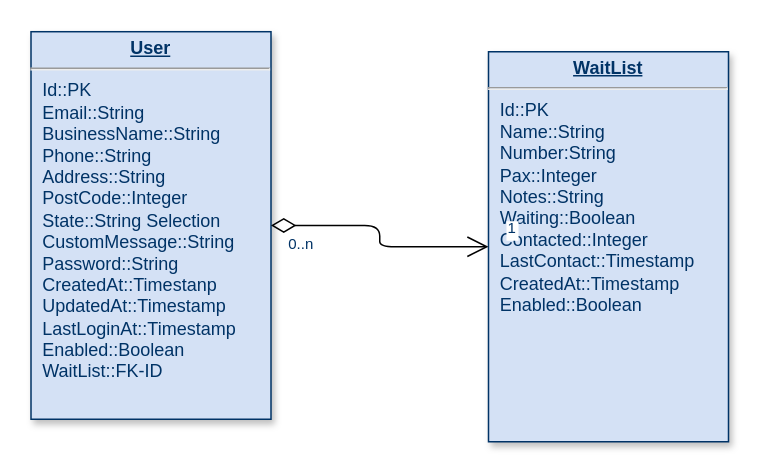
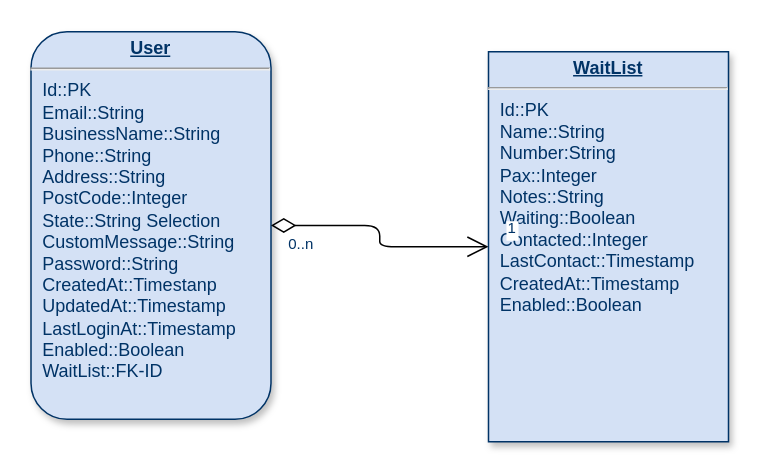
node "User Id::PK Email::String BusinessName::String Phone::String Address::String PostCode::Integer State::String Selection CustomMessage::String Password::String CreatedAt::Timestanp UpdatedAt::Timestamp LastLoginAt::Timestamp Enabled::Boolean WaitList::FK-ID": shape rectangle -> rounded rectangle
